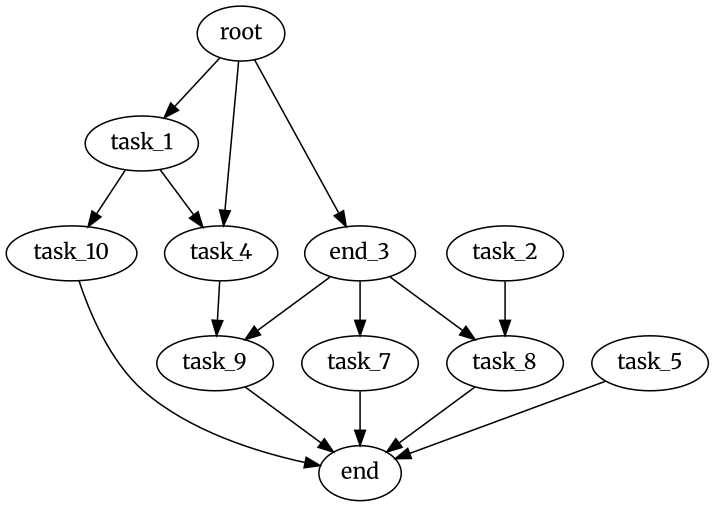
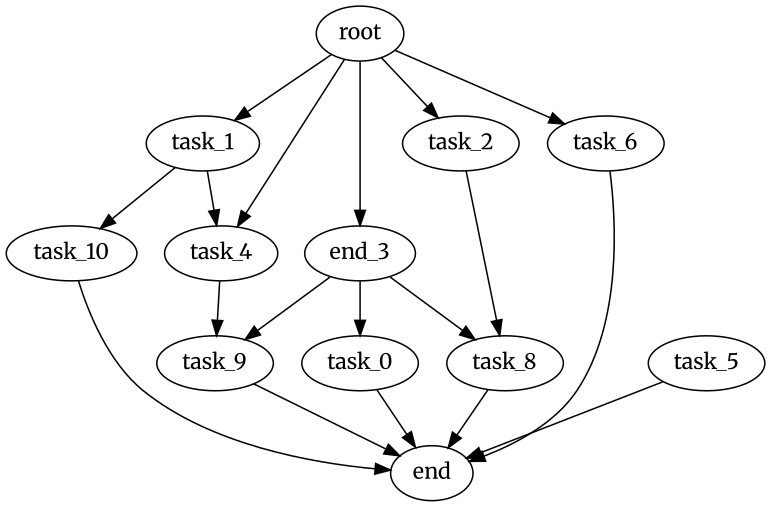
edge "root" -> "task_2": added
node "task_6": added
node "task_7": label "task_7" -> "task_0"
